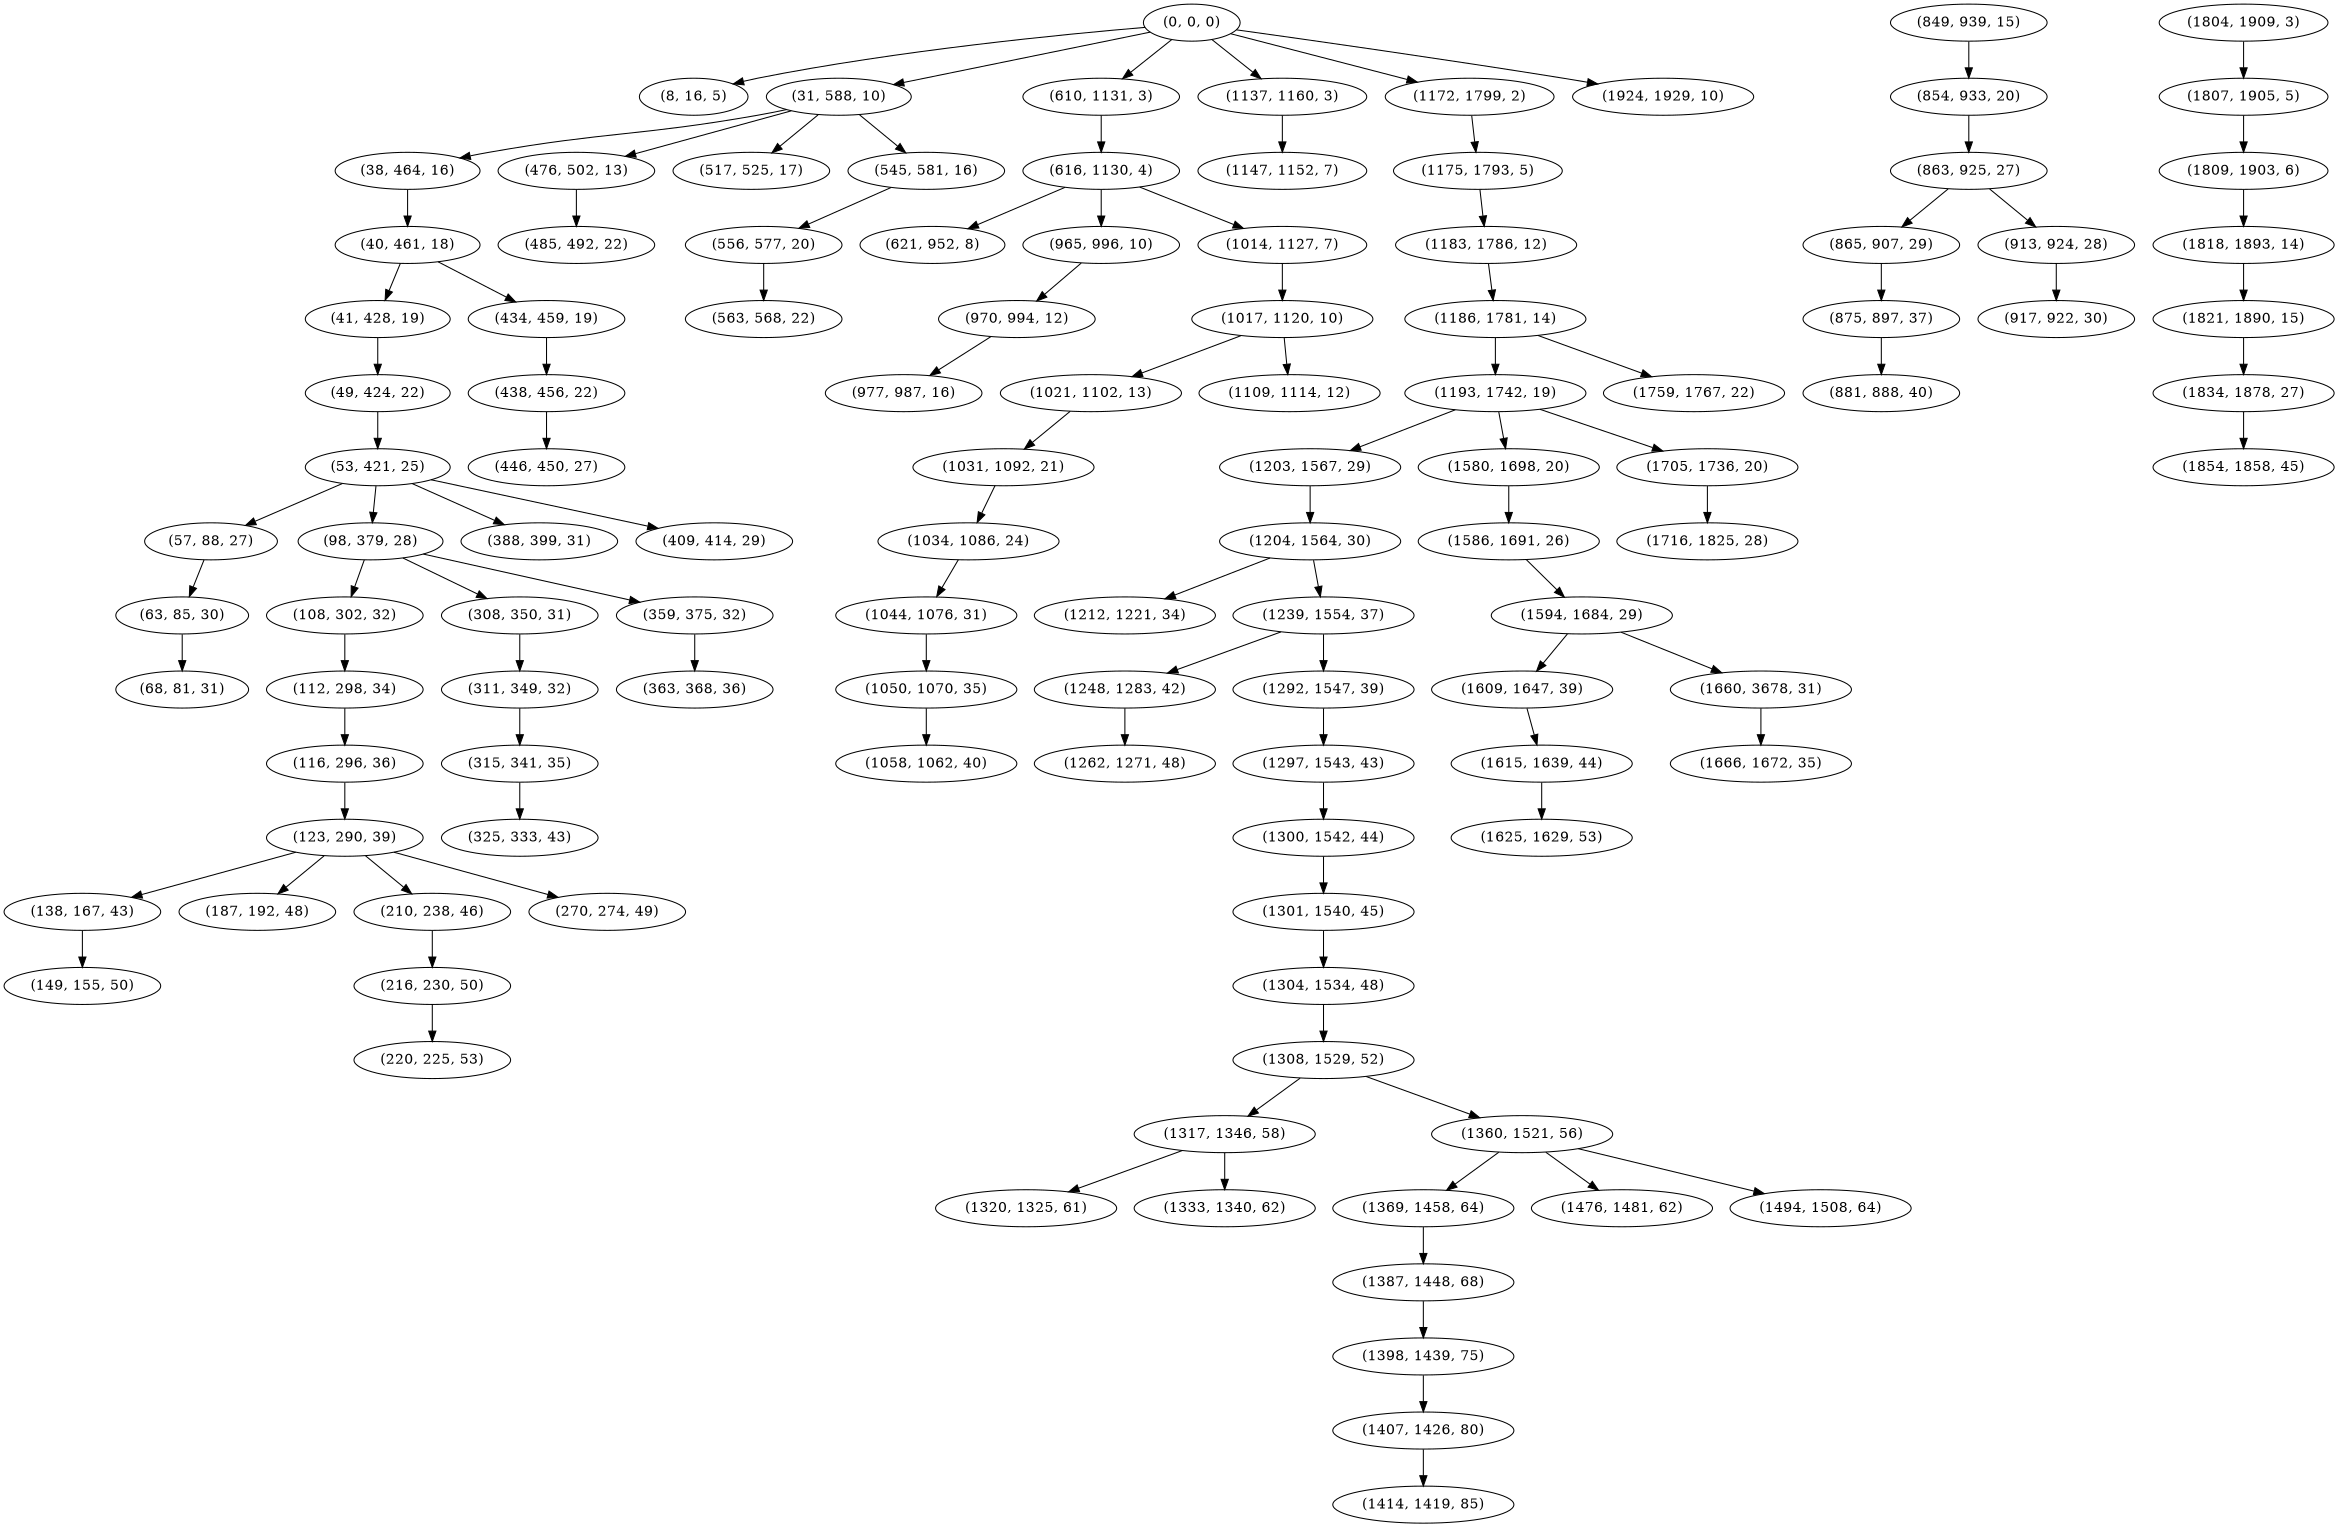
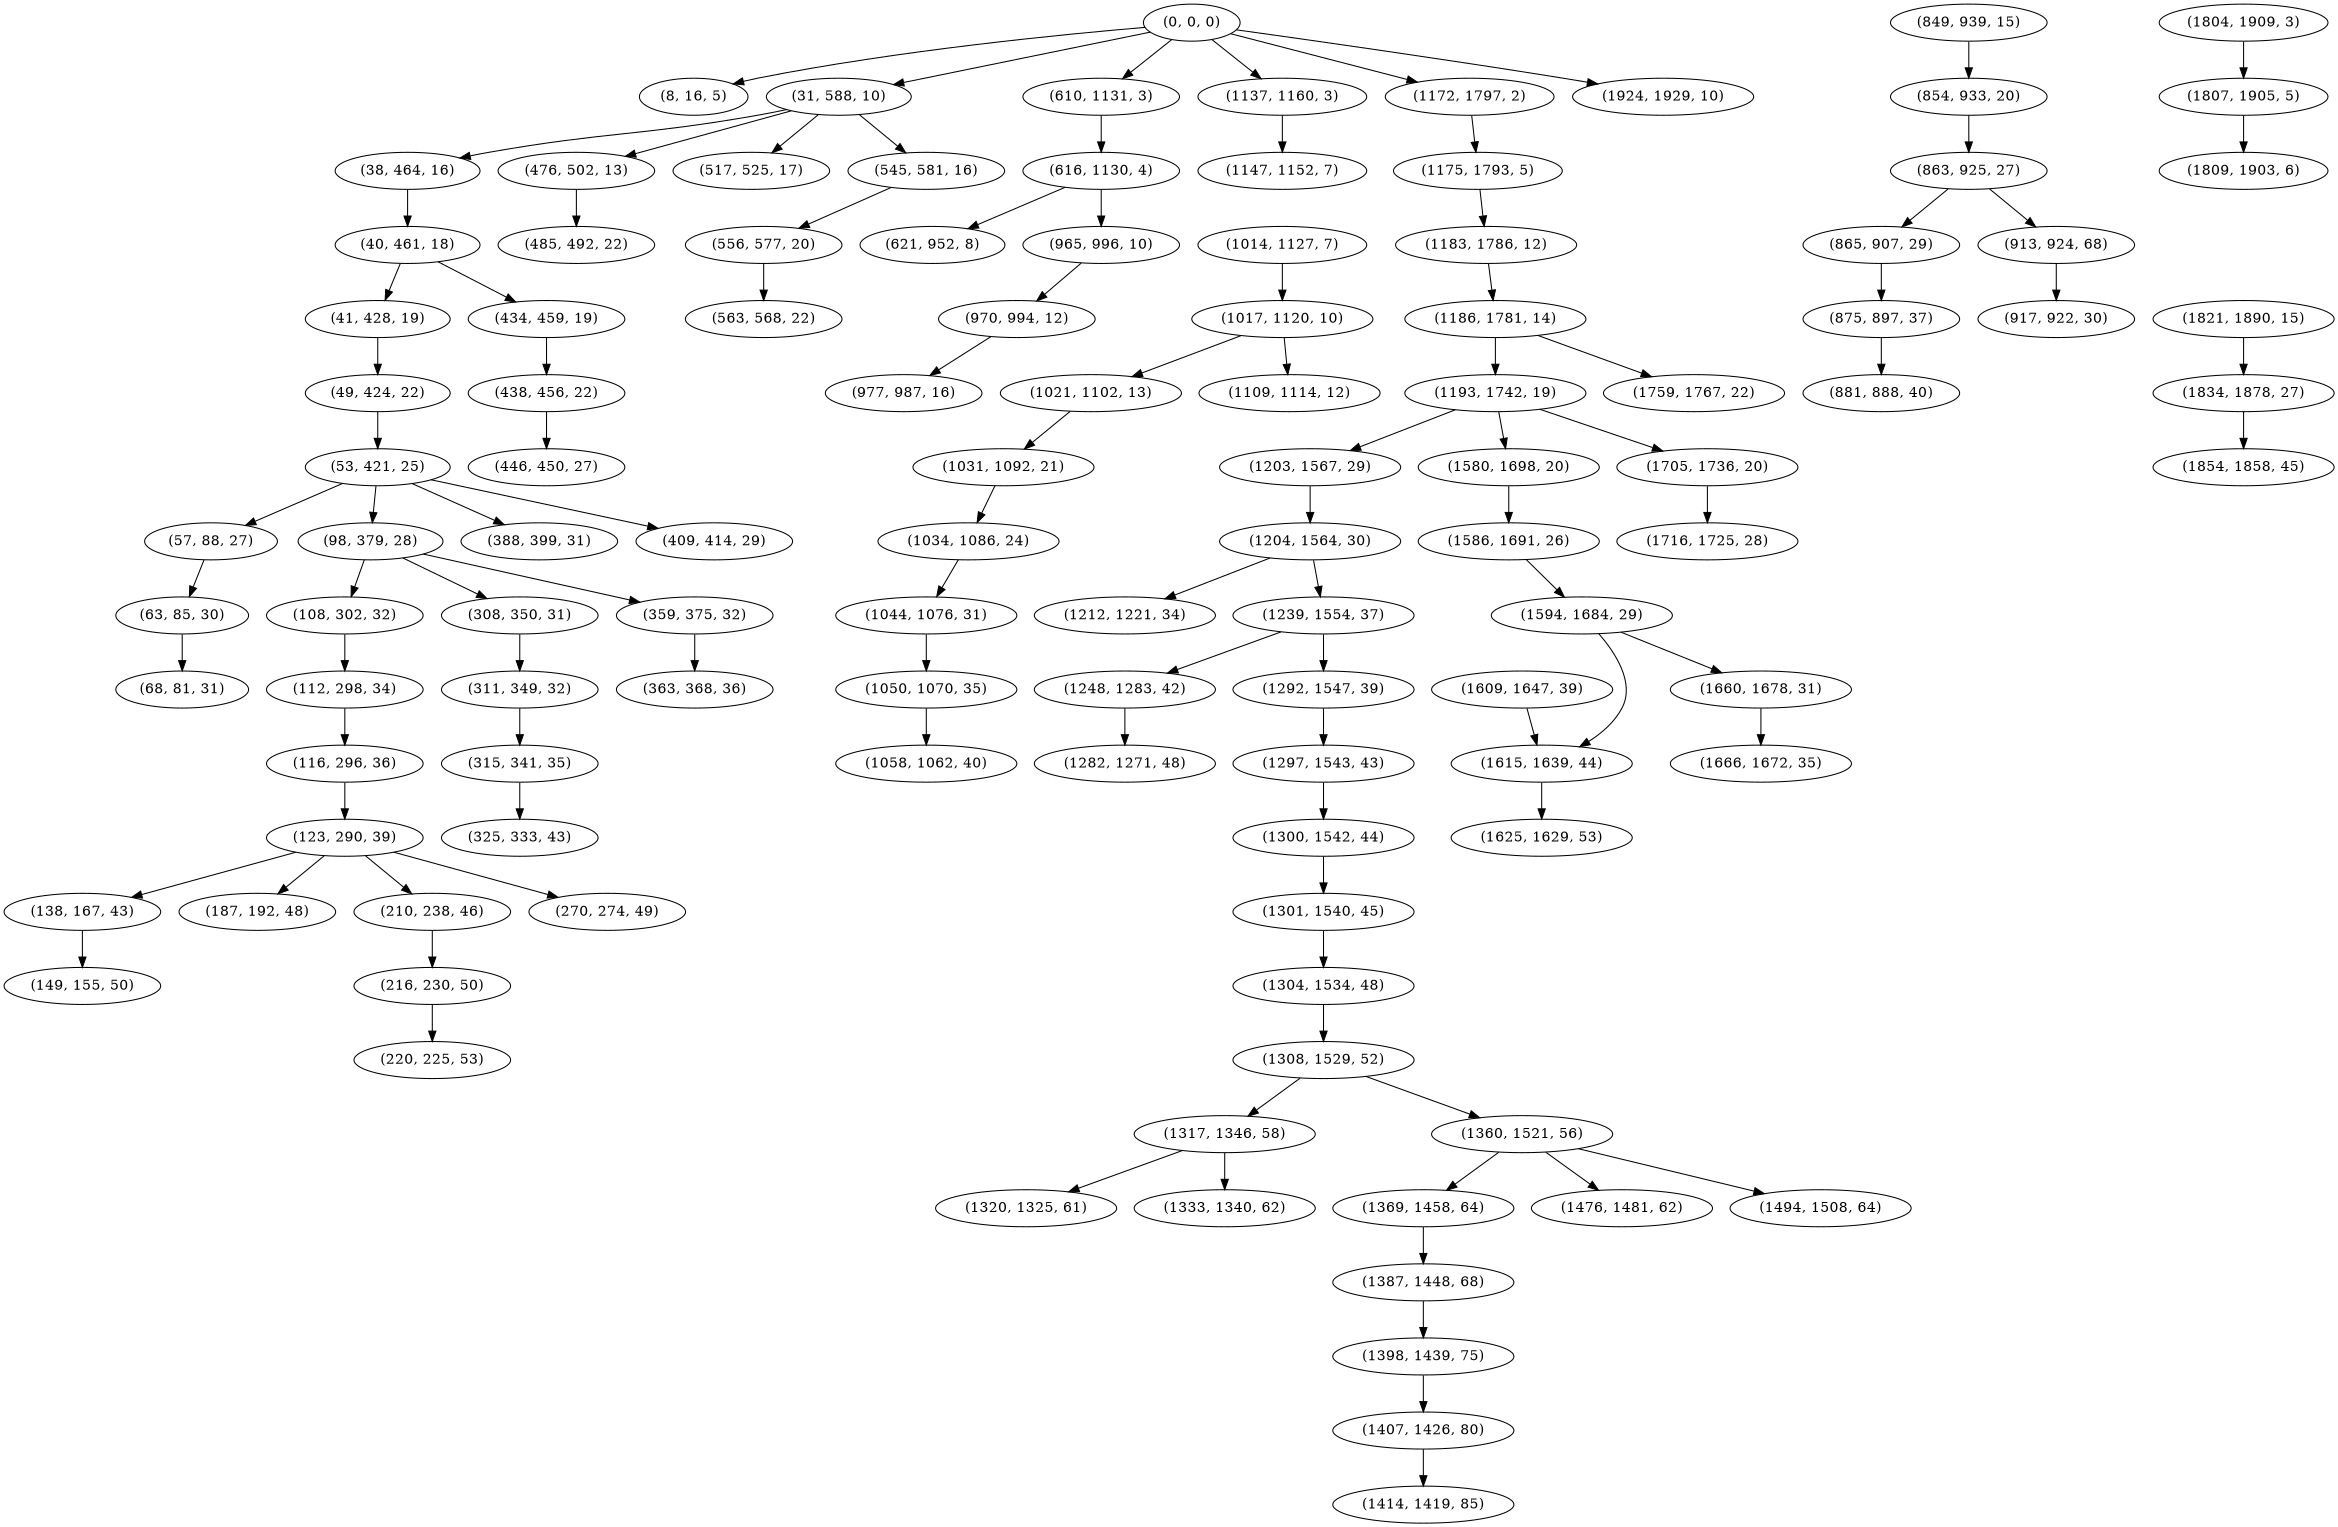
node "(1172, 1799, 2)": label "(1172, 1799, 2)" -> "(1172, 1797, 2)"
edge "(616, 1130, 4)" -> "(1014, 1127, 7)": removed
node "(913, 924, 28)": label "(913, 924, 28)" -> "(913, 924, 68)"
node "(1818, 1893, 14)": removed
node "(1716, 1825, 28)": label "(1716, 1825, 28)" -> "(1716, 1725, 28)"
edge "(1594, 1684, 29)" -> "(1609, 1647, 39)": now "(1594, 1684, 29)" -> "(1615, 1639, 44)"
node "(1660, 3678, 31)": label "(1660, 3678, 31)" -> "(1660, 1678, 31)"
node "(1262, 1271, 48)": label "(1262, 1271, 48)" -> "(1282, 1271, 48)"
